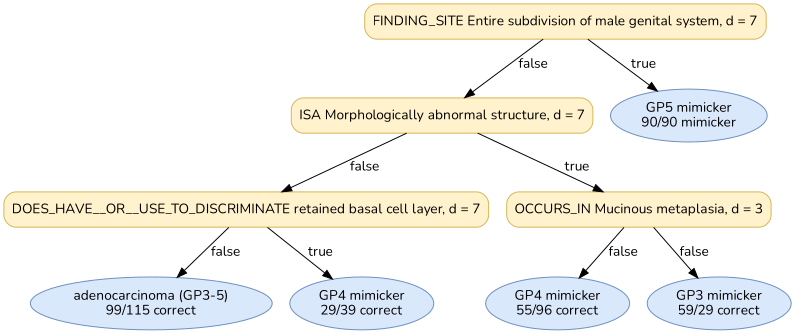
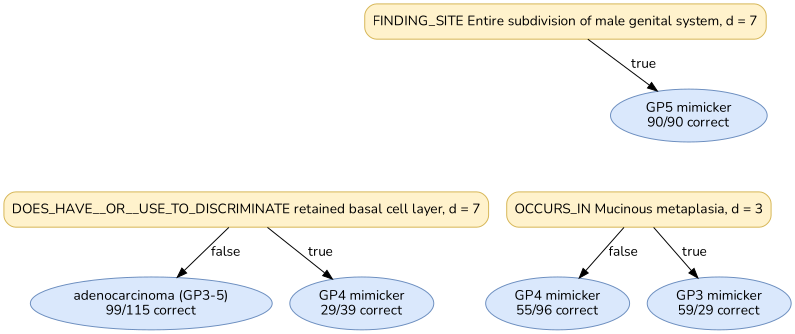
node "ISA Morphologically abnormal structure, d = 7": removed
node "GP5 mimicker": text "90/90 mimicker" -> "90/90 correct"
edge "OCCURS_IN Mucinous metaplasia, d = 3" -> "GP3 mimicker": label "false" -> "true"
